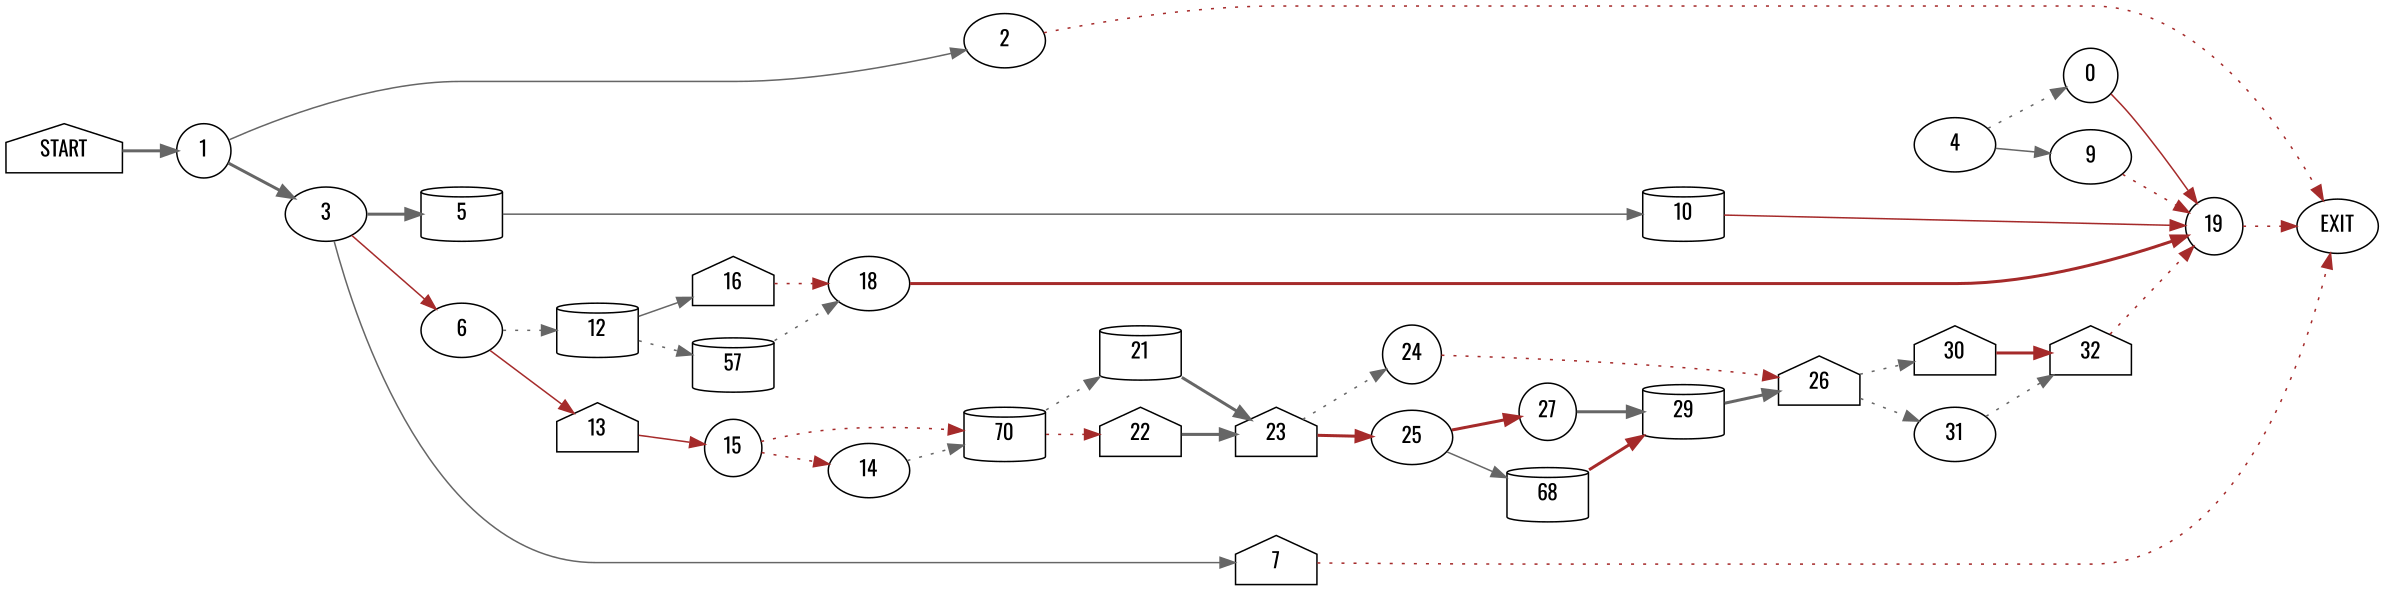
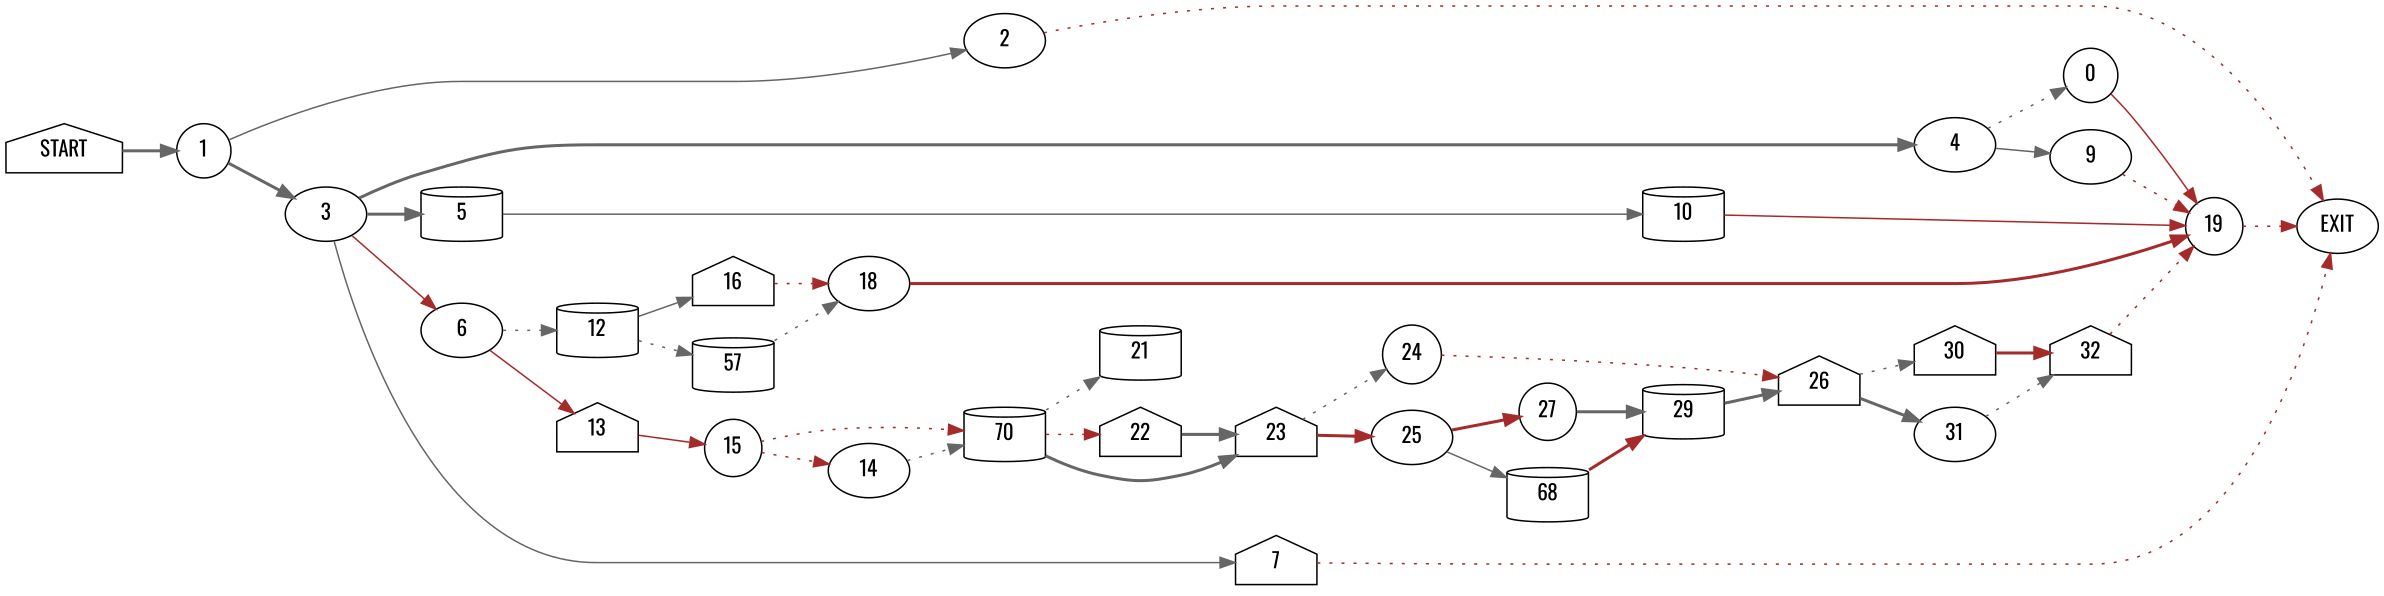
edge "3" -> "4": added
edge "21" -> "23": now "70" -> "23"
edge "26" -> "31": style dotted -> bold
